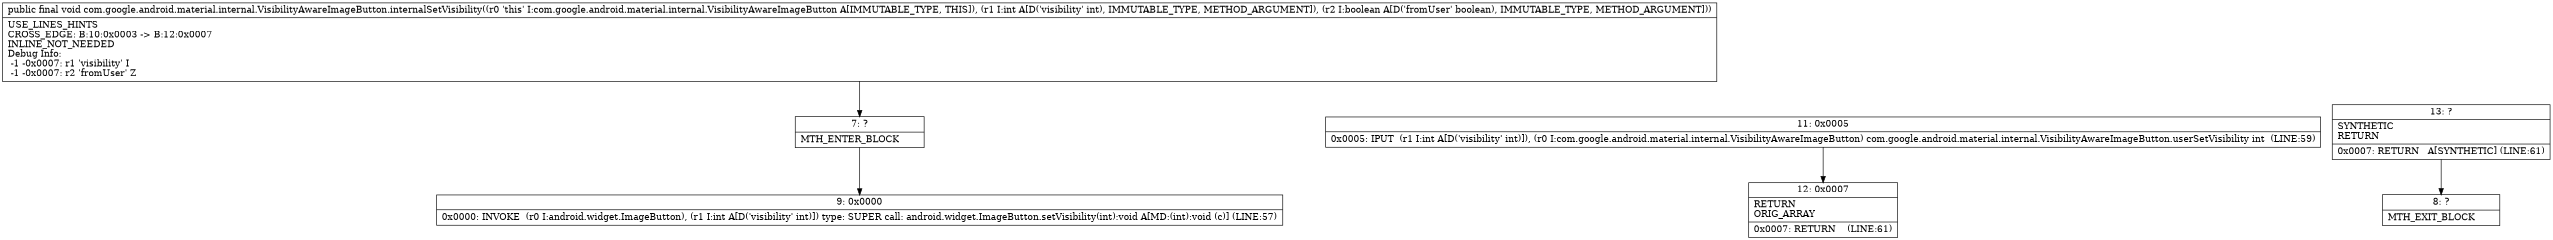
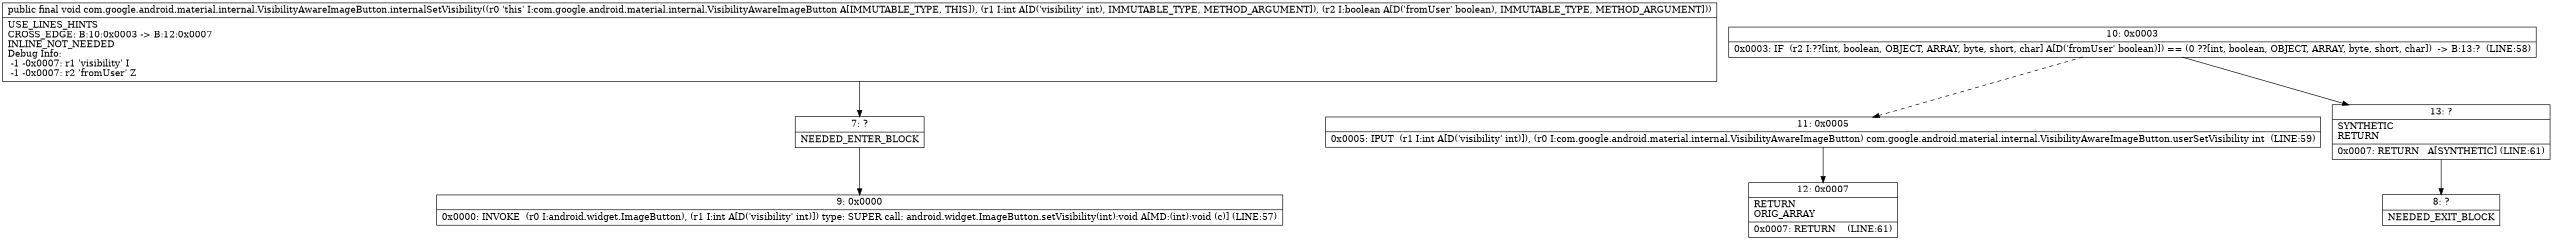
node "10: 0x0003": added
node "7: ?": text "MTH_ENTER_BLOCK" -> "NEEDED_ENTER_BLOCK"
node "8: ?": text "MTH_EXIT_BLOCK" -> "NEEDED_EXIT_BLOCK"
